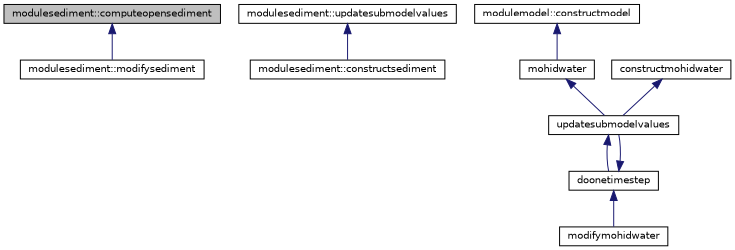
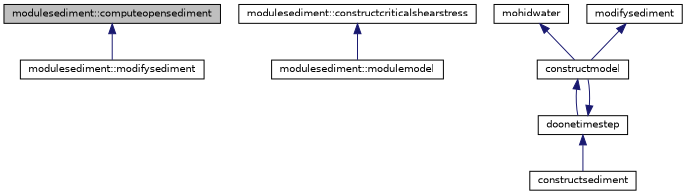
node "modulesediment::updatesubmodelvalues": label "modulesediment::updatesubmodelvalues" -> "modulesediment::constructcriticalshearstress"
node "modulemodel::constructmodel": removed
node "modulesediment::constructsediment": label "modulesediment::constructsediment" -> "modulesediment::modulemodel"
node "constructmohidwater": label "constructmohidwater" -> "modifysediment"
node "updatesubmodelvalues": label "updatesubmodelvalues" -> "constructmodel"
node "modifymohidwater": label "modifymohidwater" -> "constructsediment"
